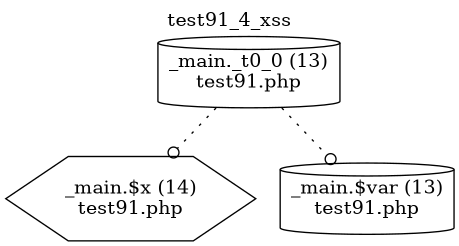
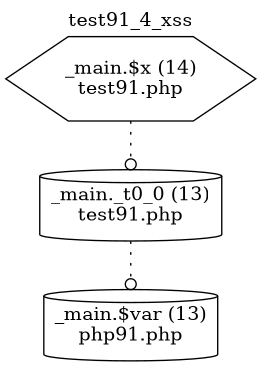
edge "_main._t0_0 (13) test91.php" -> "_main.$x (14) test91.php": reversed
node "_main.$var (13) test91.php": label "_main.$var (13) test91.php" -> "_main.$var (13) php91.php"
